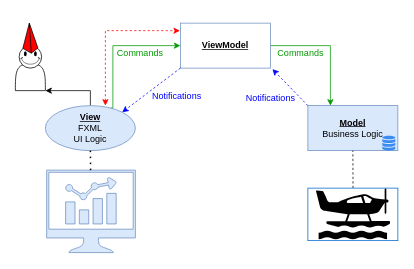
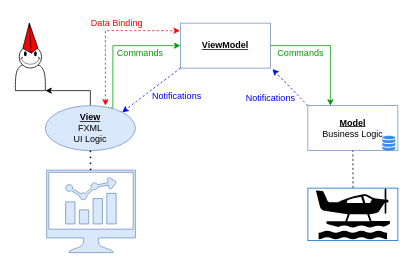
node "Data Binding": added
node "Model Business Logic": fillcolor #dae8fc -> #ffffff
